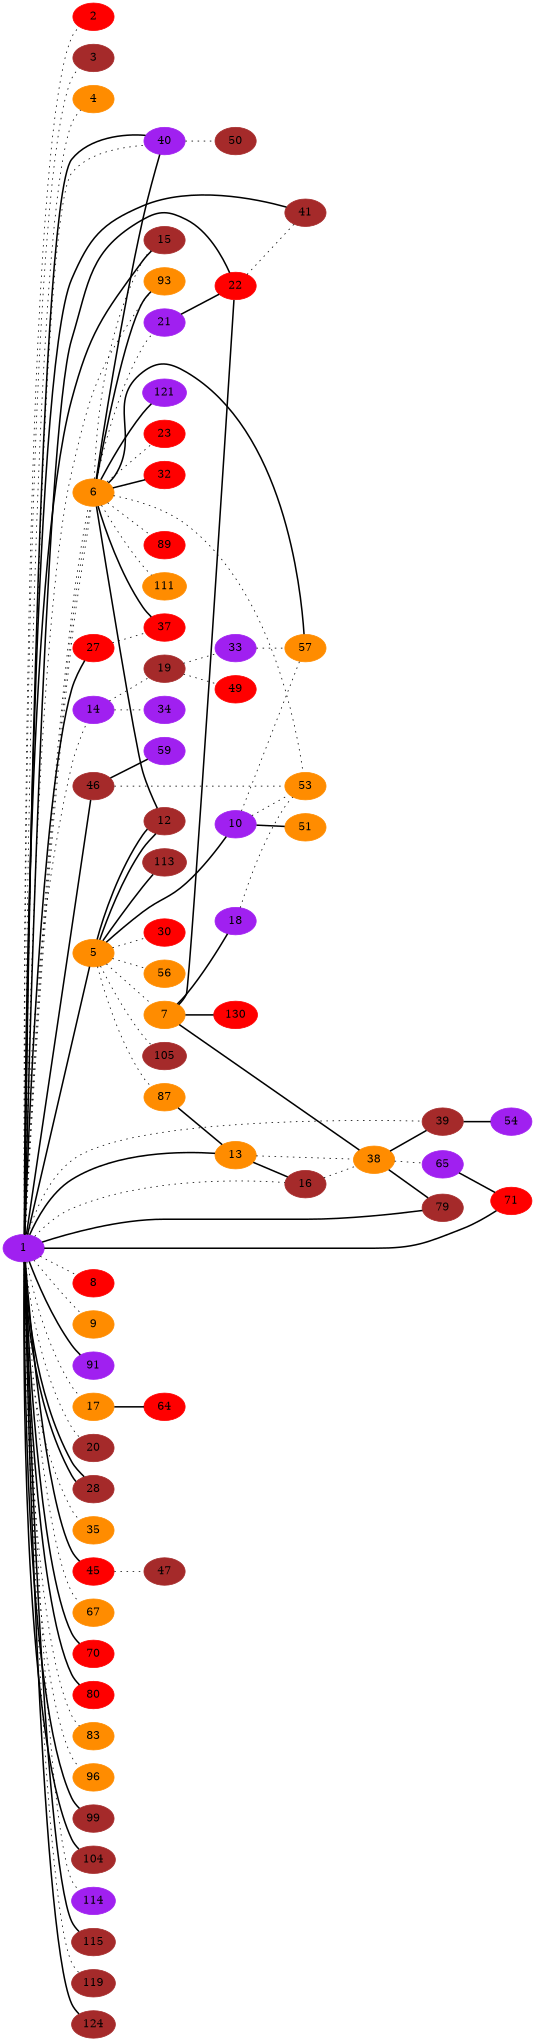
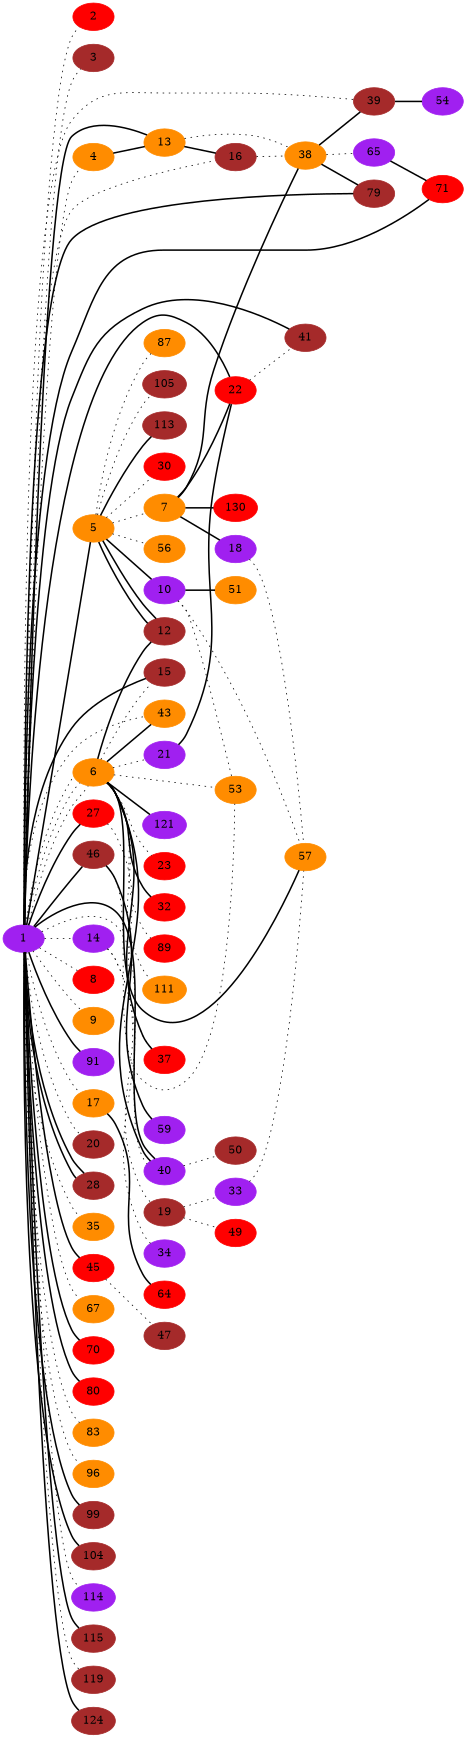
node "93": label "93" -> "43"
edge "53" -- "18": now "57" -- "18"
edge "87" -- "13": now "4" -- "13"
